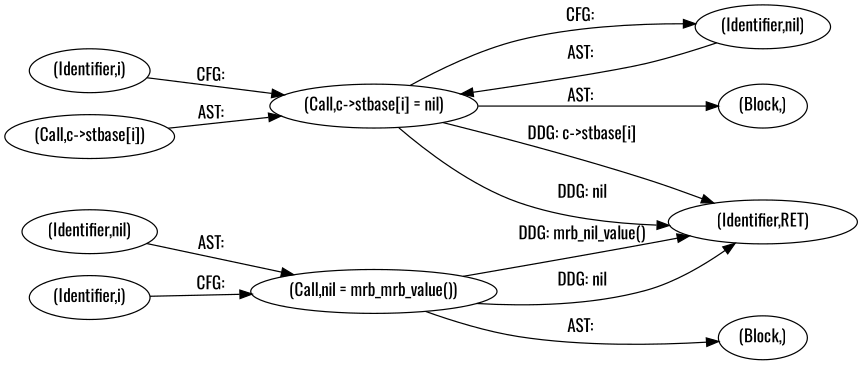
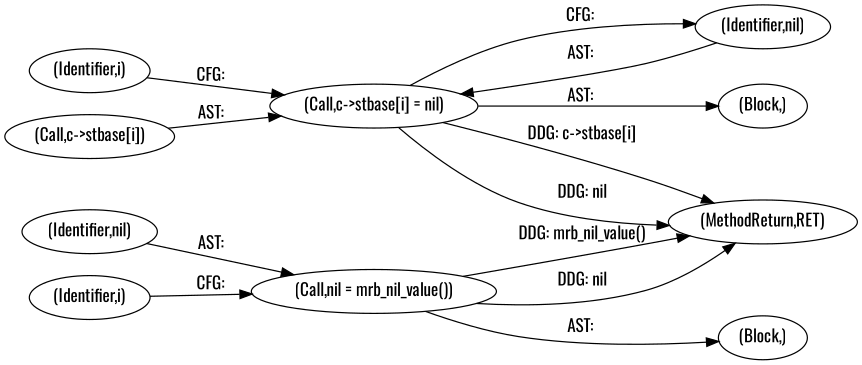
node "(Identifier,RET)": label "(Identifier,RET)" -> "(MethodReturn,RET)"
node "(Call,nil = mrb_mrb_value())": label "(Call,nil = mrb_mrb_value())" -> "(Call,nil = mrb_nil_value())"
